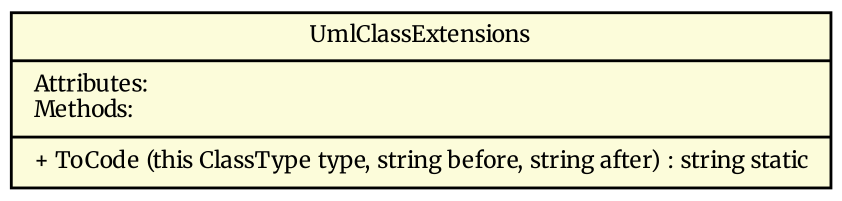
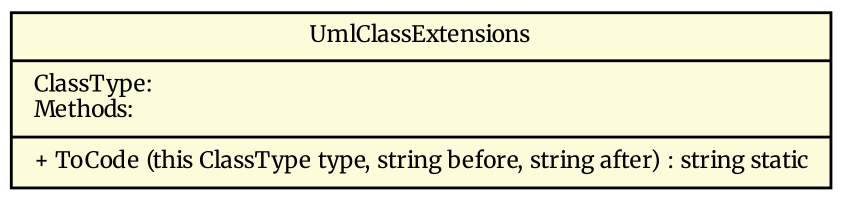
node "UmlClassExtensions": text "Attributes:" -> "ClassType:"
